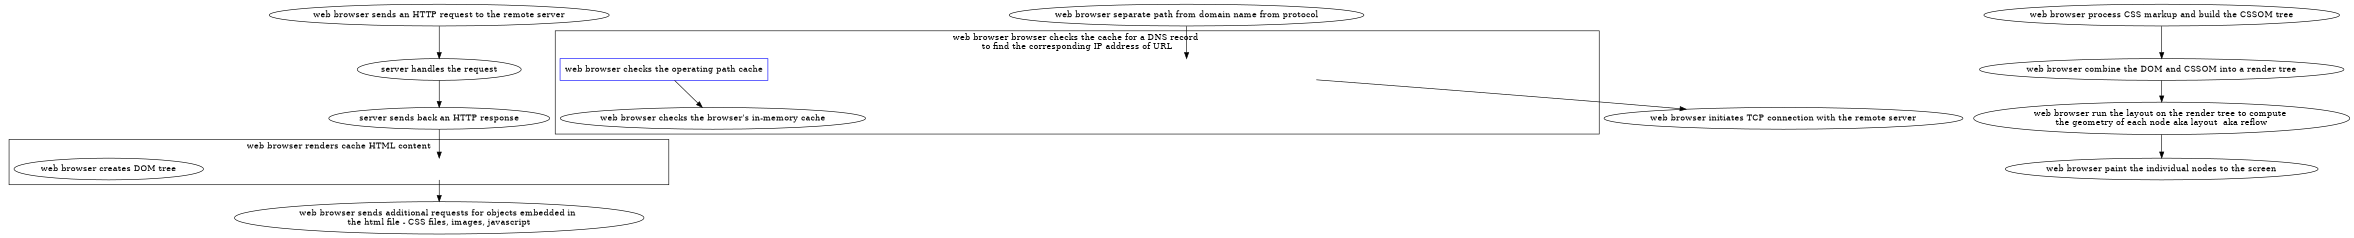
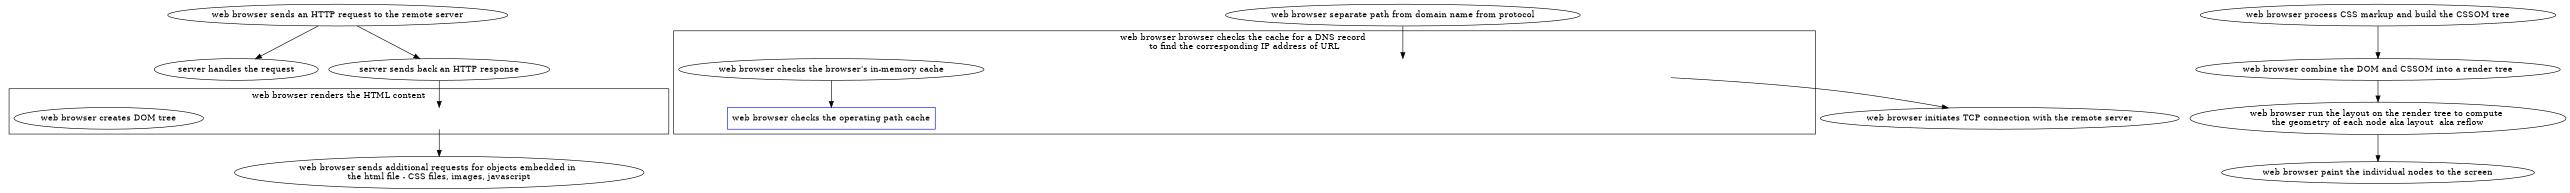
edge "server handles the request" -> "server sends back an HTTP response": now "web browser sends an HTTP request to the remote server" -> "server sends back an HTTP response"
edge "web browser checks the operating path cache" -> "web browser checks the browser's in-memory cache": reversed
cluster "web browser renders cache HTML content": label "web browser renders cache HTML content" -> "web browser renders the HTML content"
